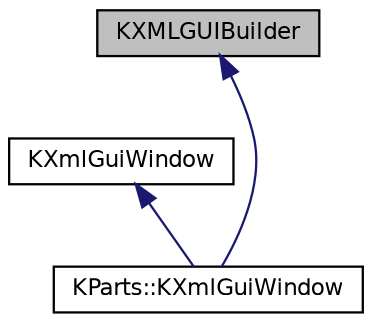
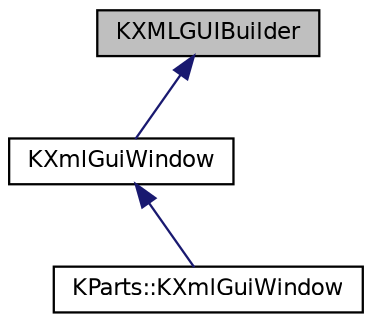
edge "KParts::KXmlGuiWindow" -> "KXMLGUIBuilder": now "KXmlGuiWindow" -> "KXMLGUIBuilder"
